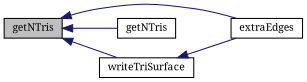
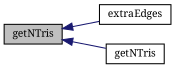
node "writeTriSurface": removed
